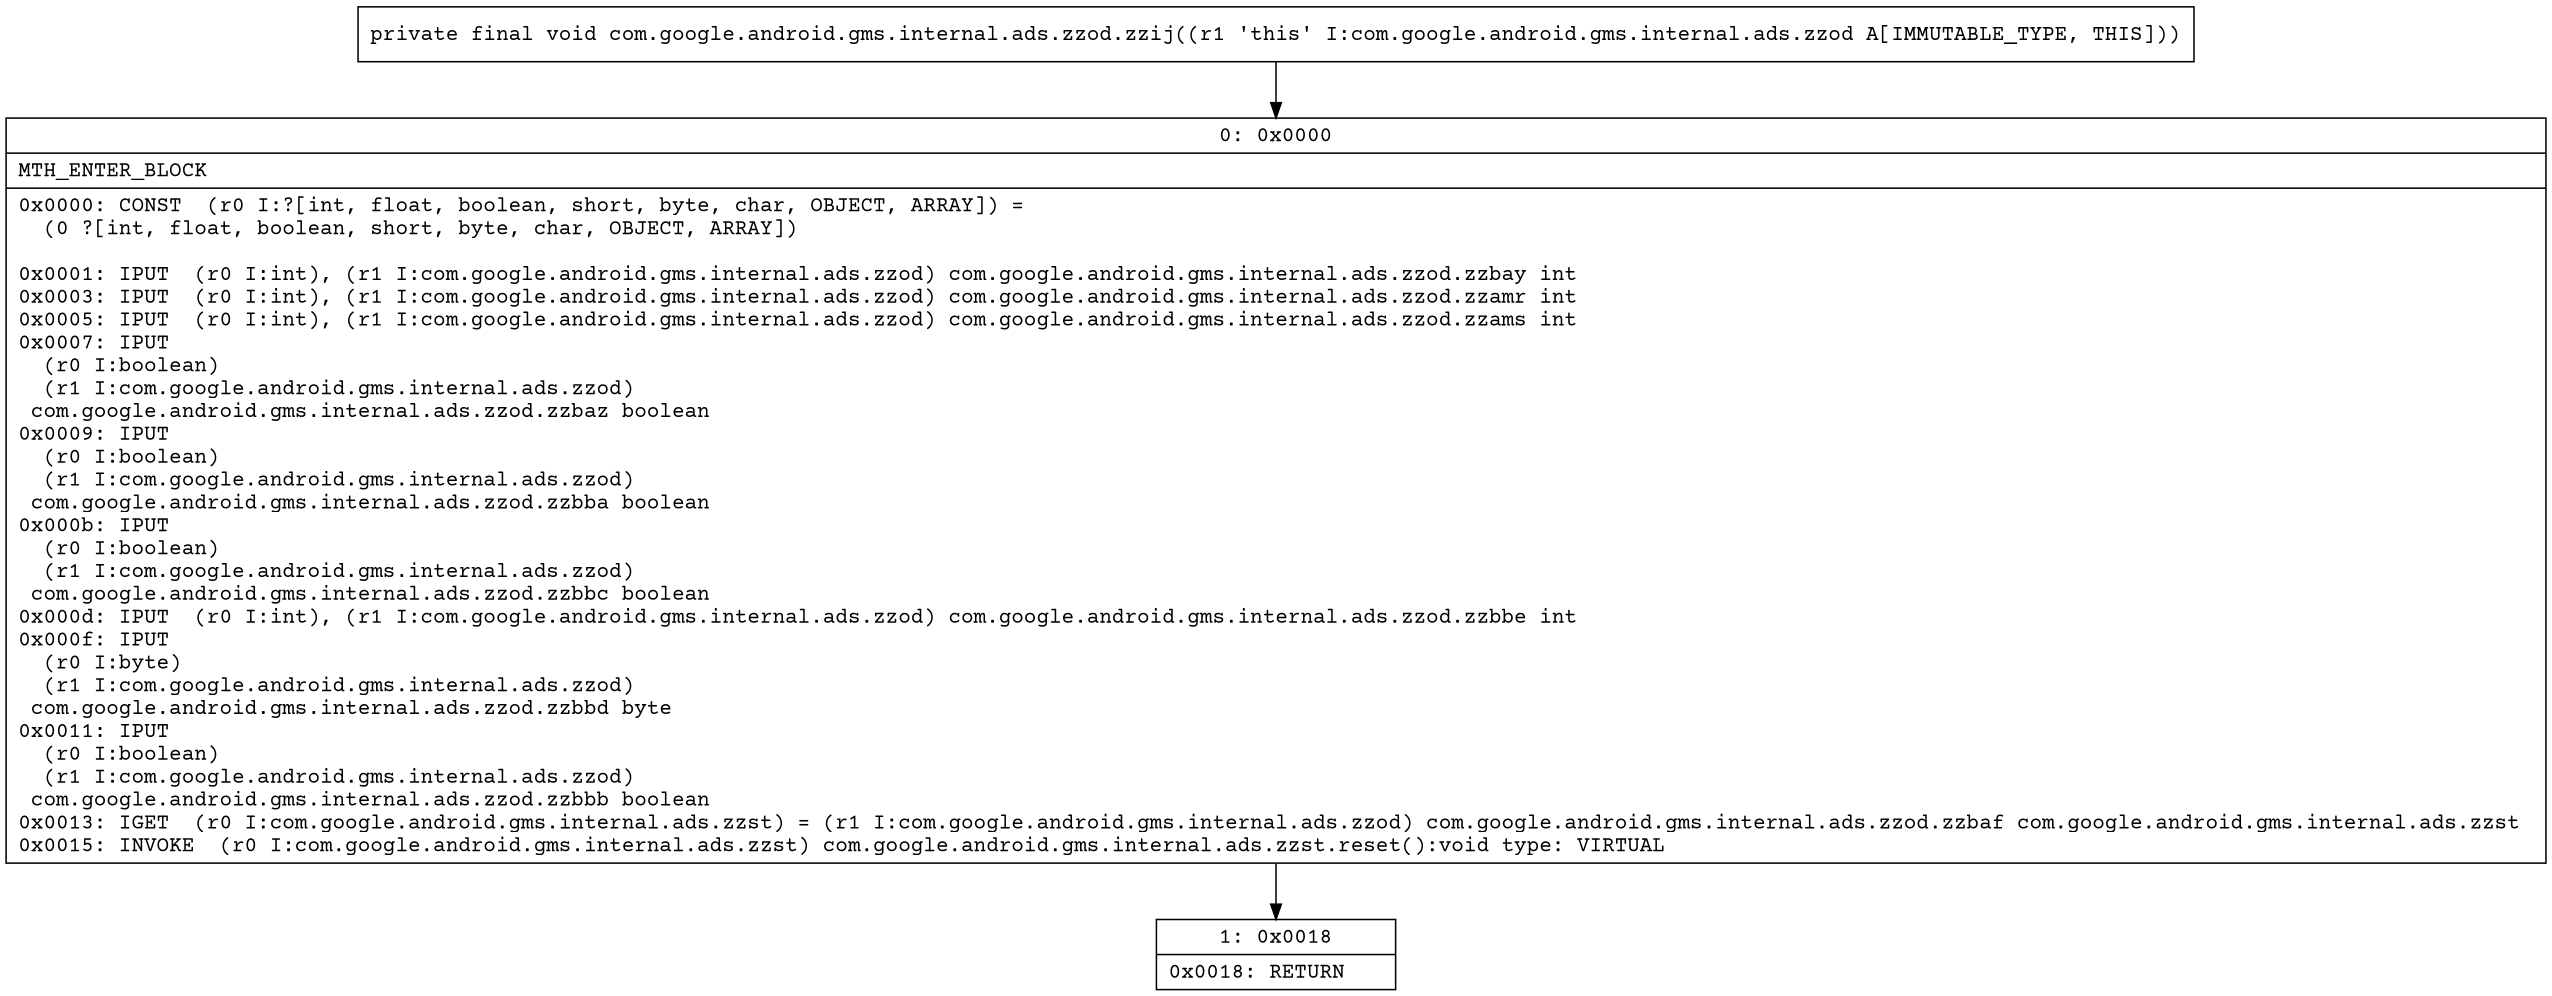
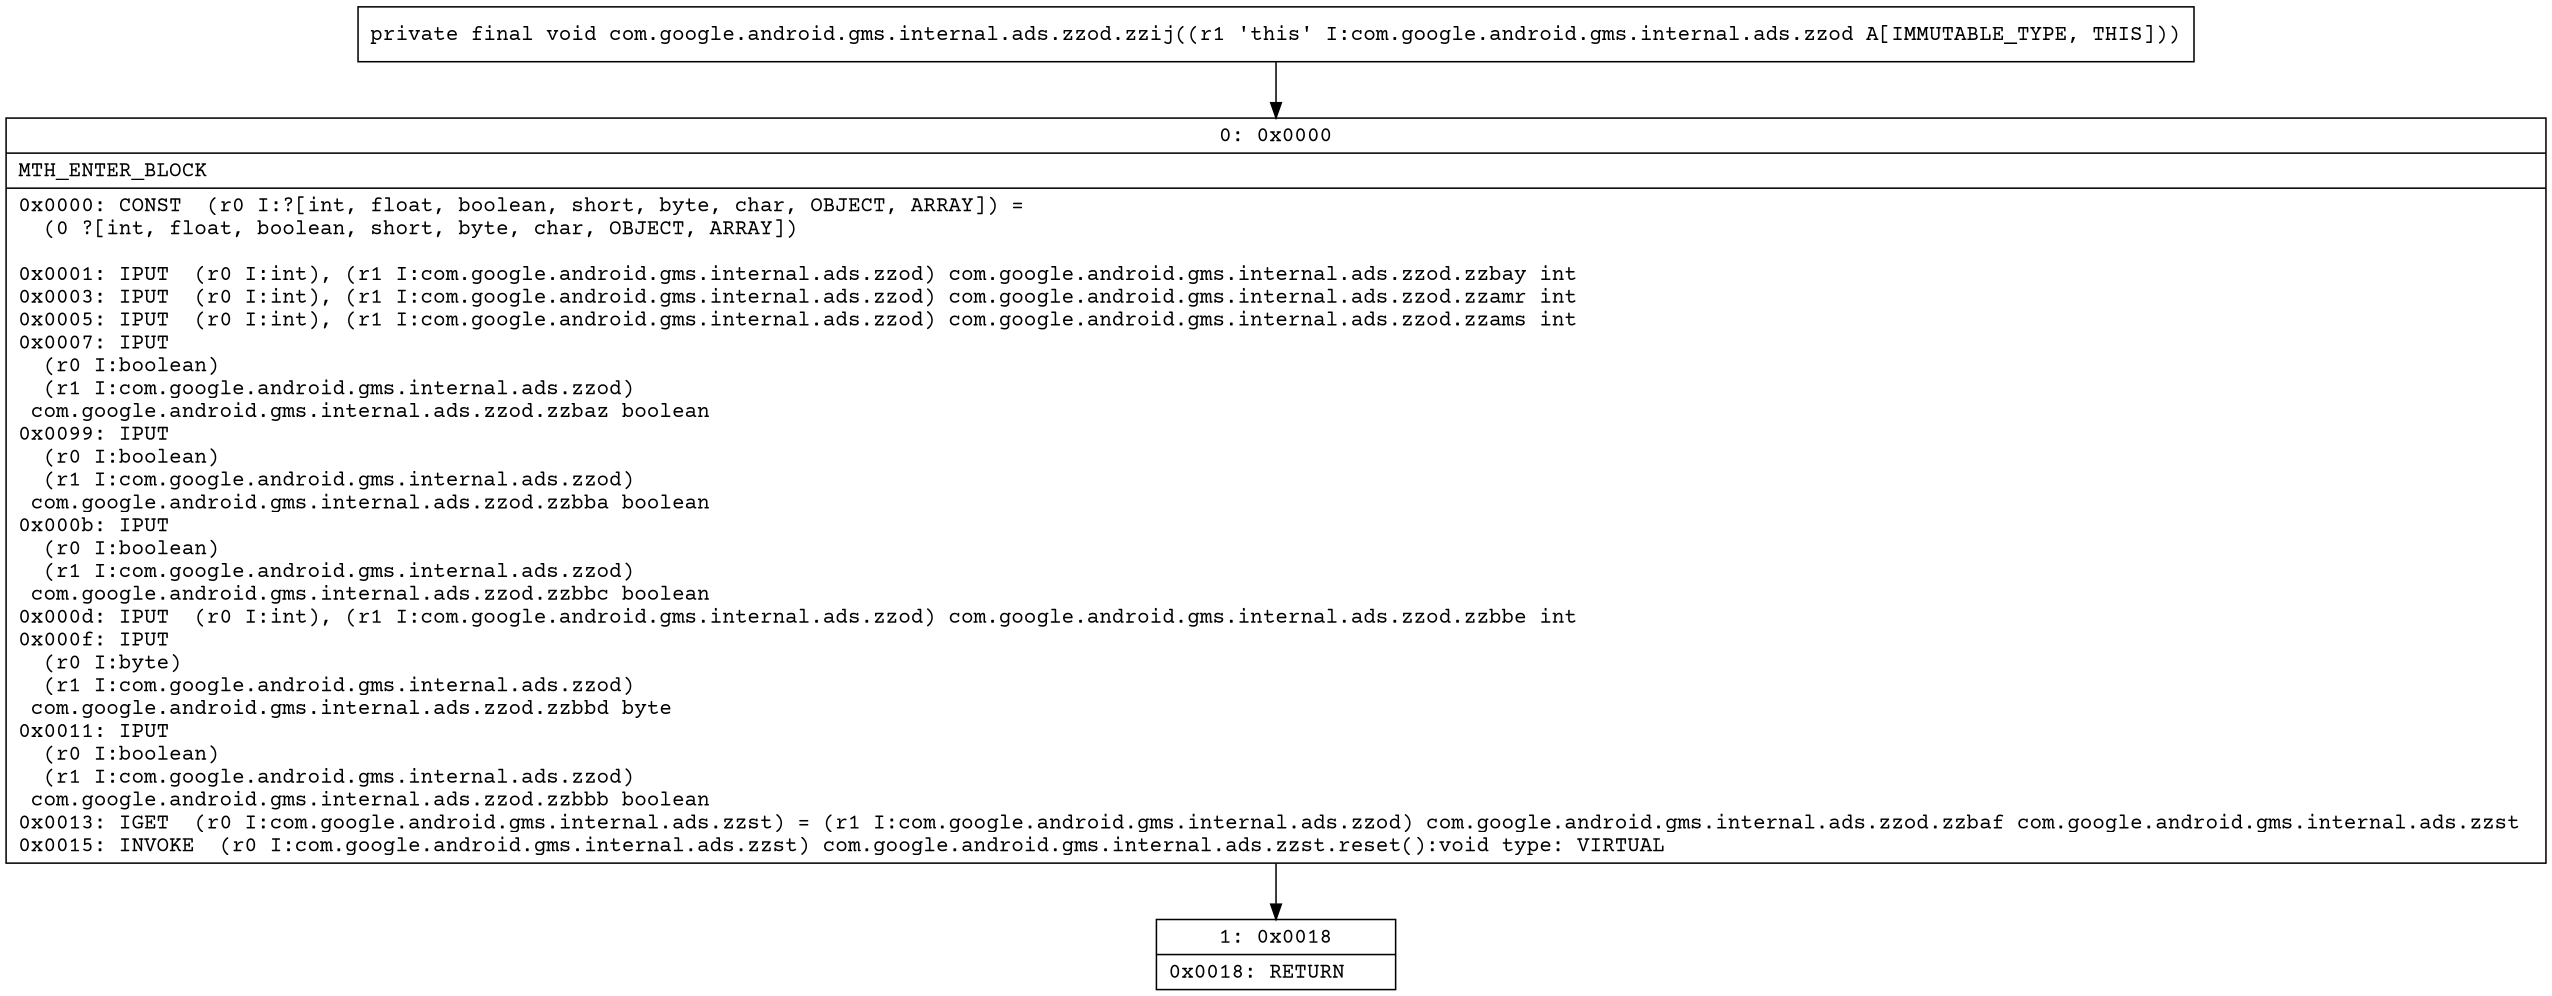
node "0: 0x0000": text "0x0009: IPUT" -> "0x0099: IPUT"
